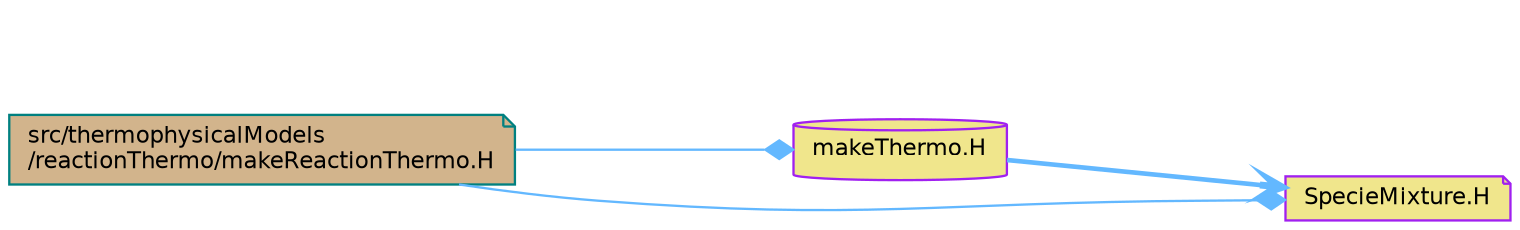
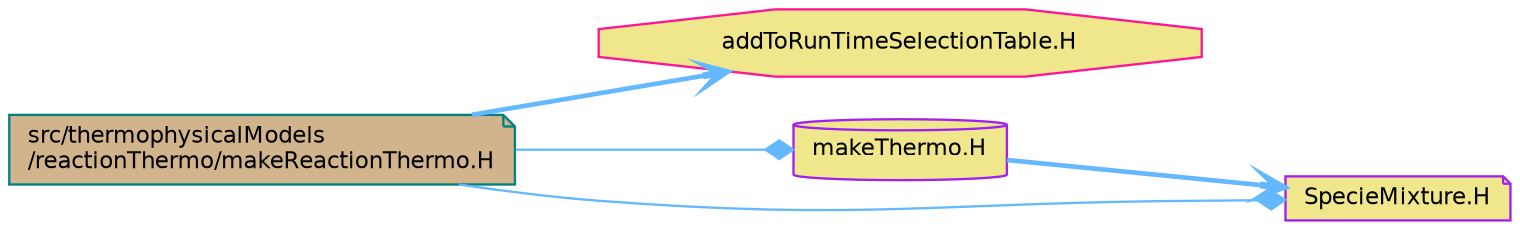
node "addToRunTimeSelectionTable.H": added
